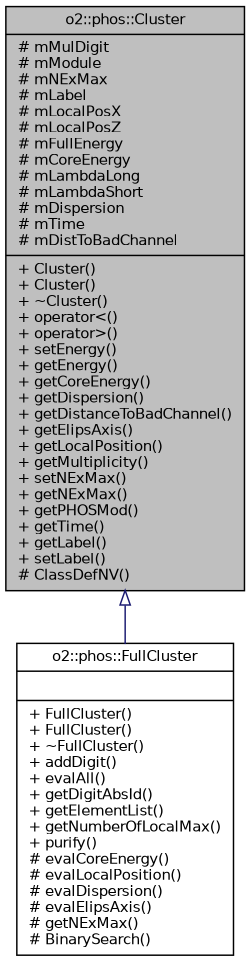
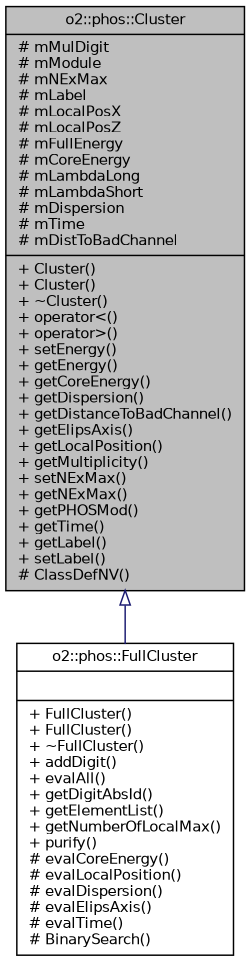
node "o2::phos::FullCluster": text "# getNExMax()" -> "# evalTime()"
